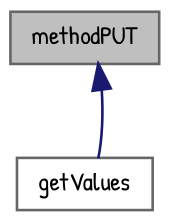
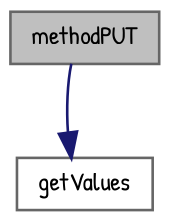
edge "getValues" -> "methodPUT": reversed
